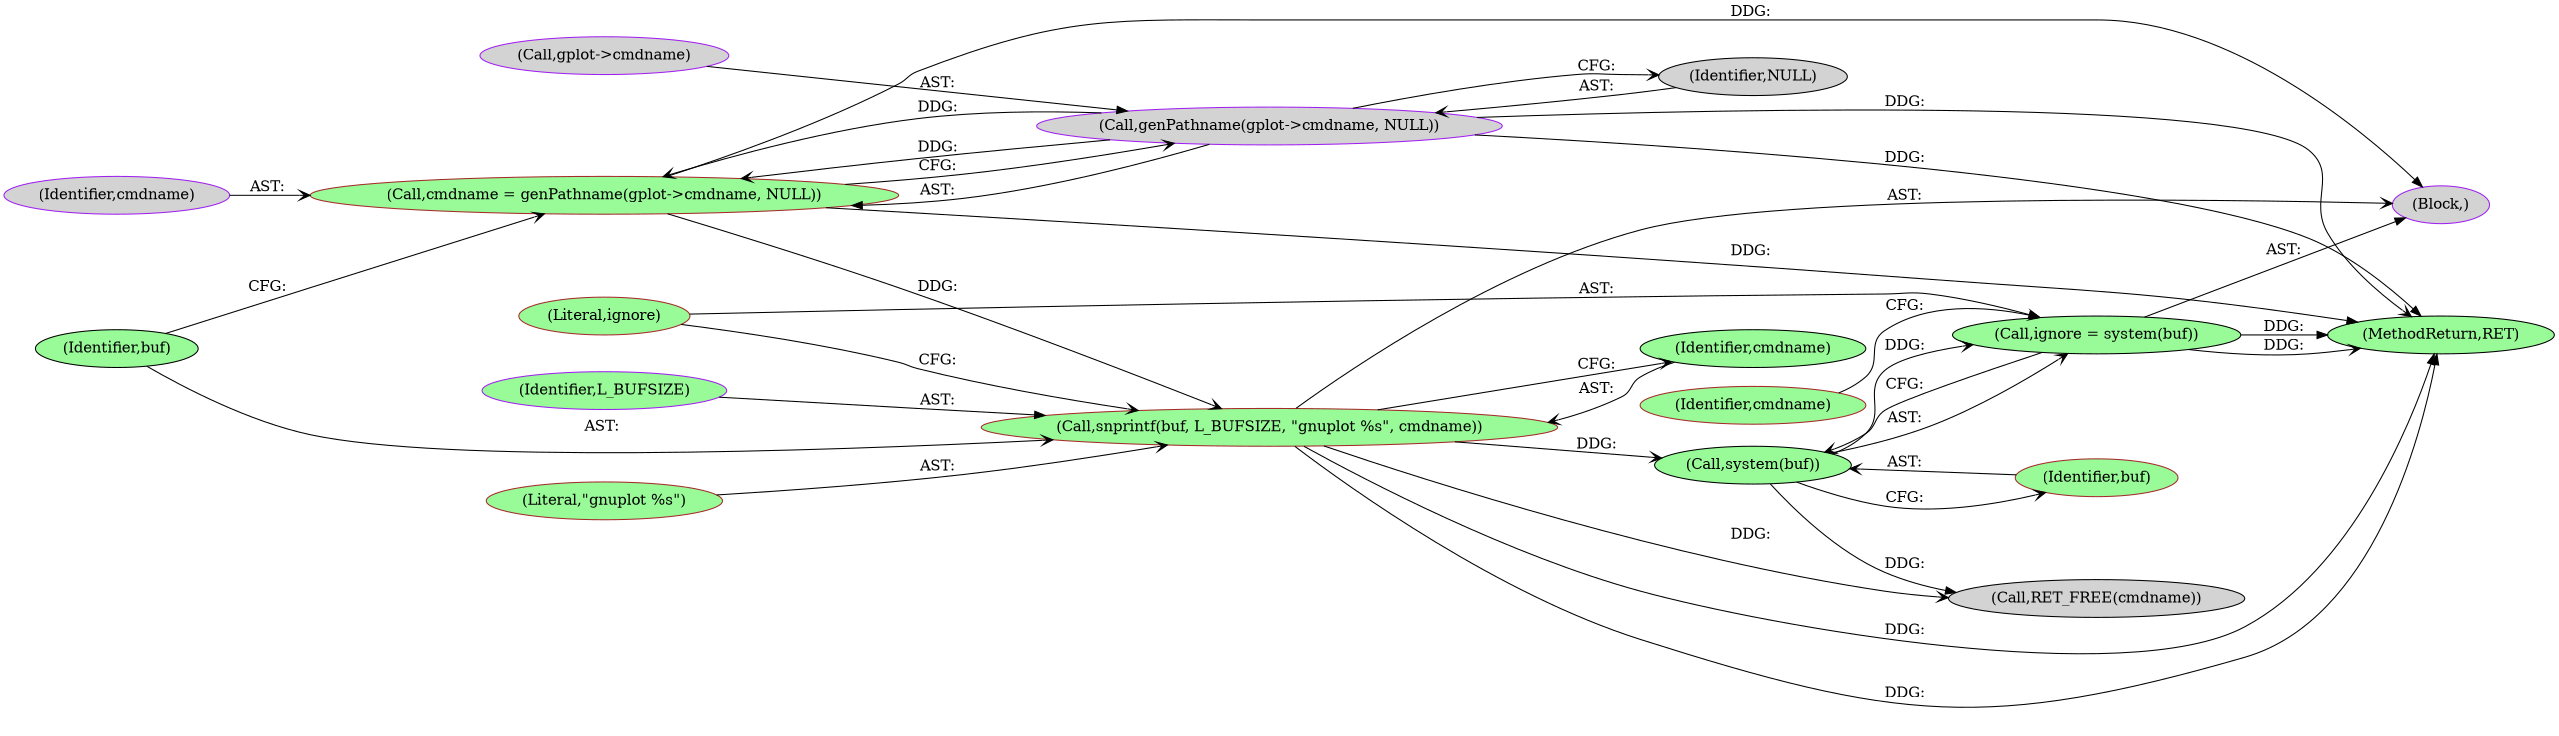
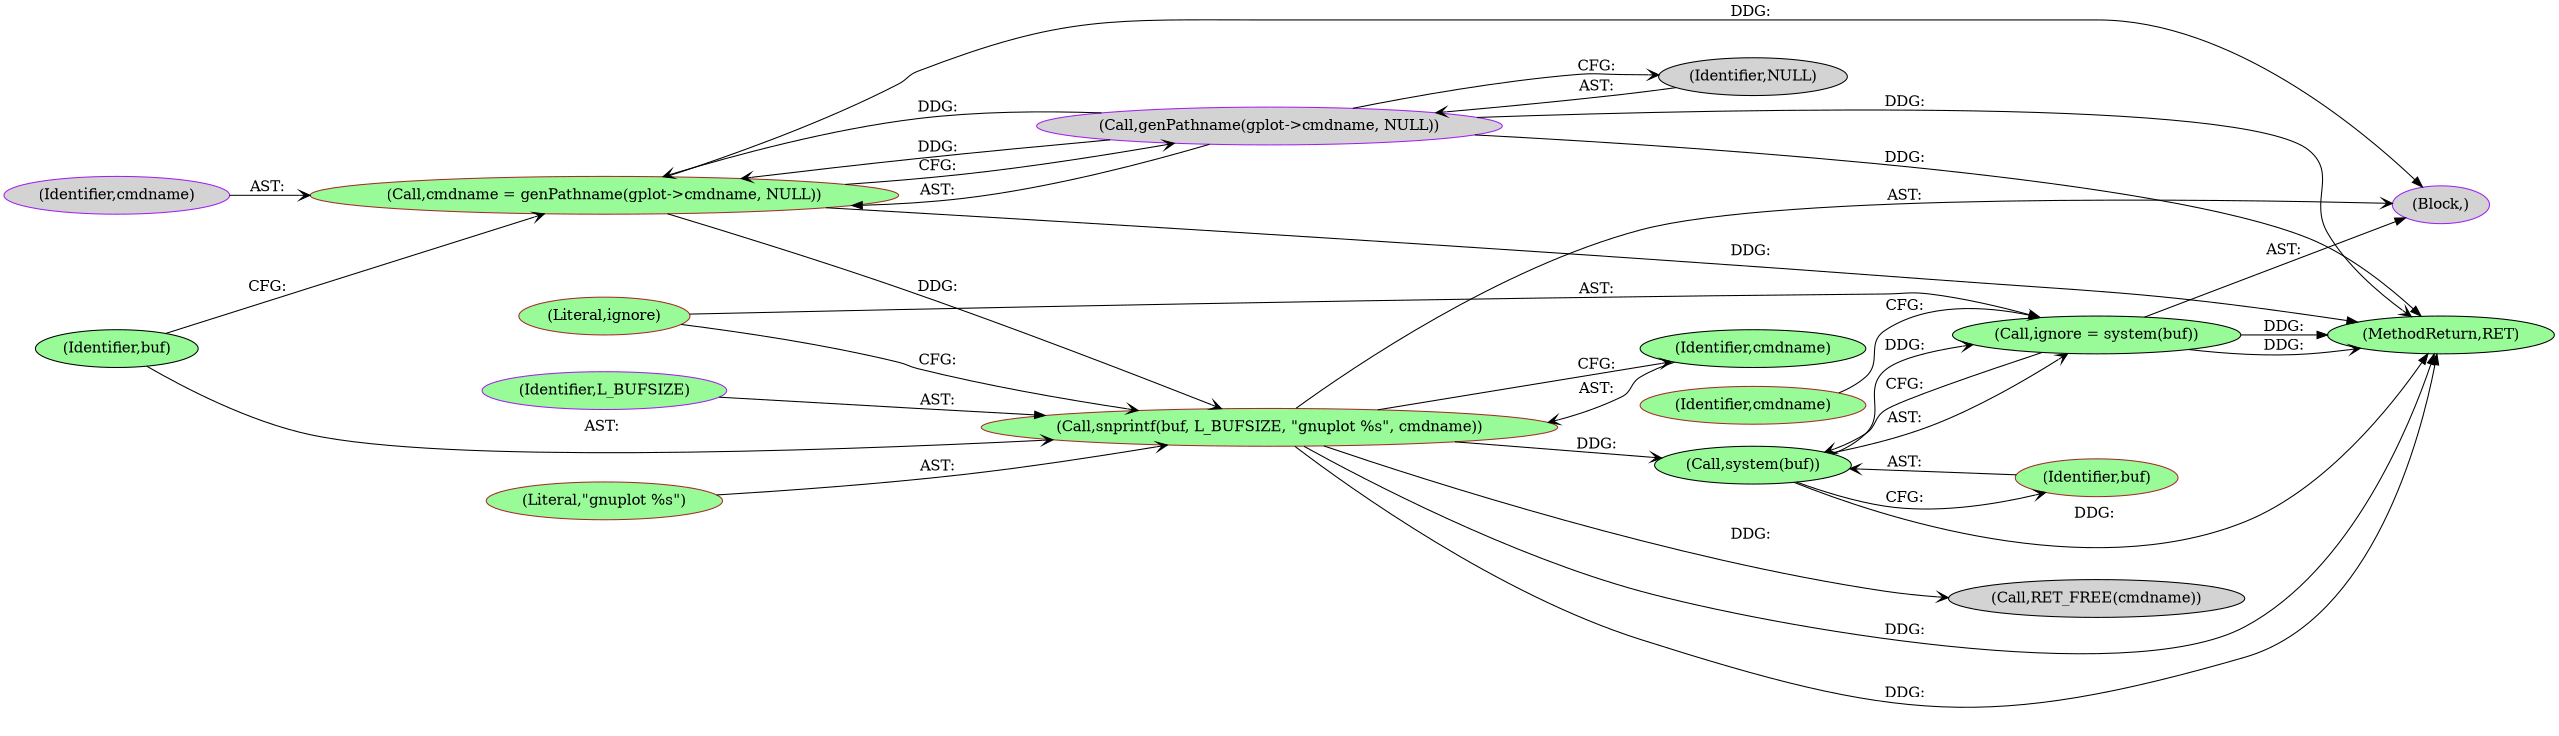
node "(Call,gplot->cmdname)": removed
edge "(Call,system(buf))" -> "(Call,RET_FREE(cmdname))": now "(Call,system(buf))" -> "(MethodReturn,RET)"
